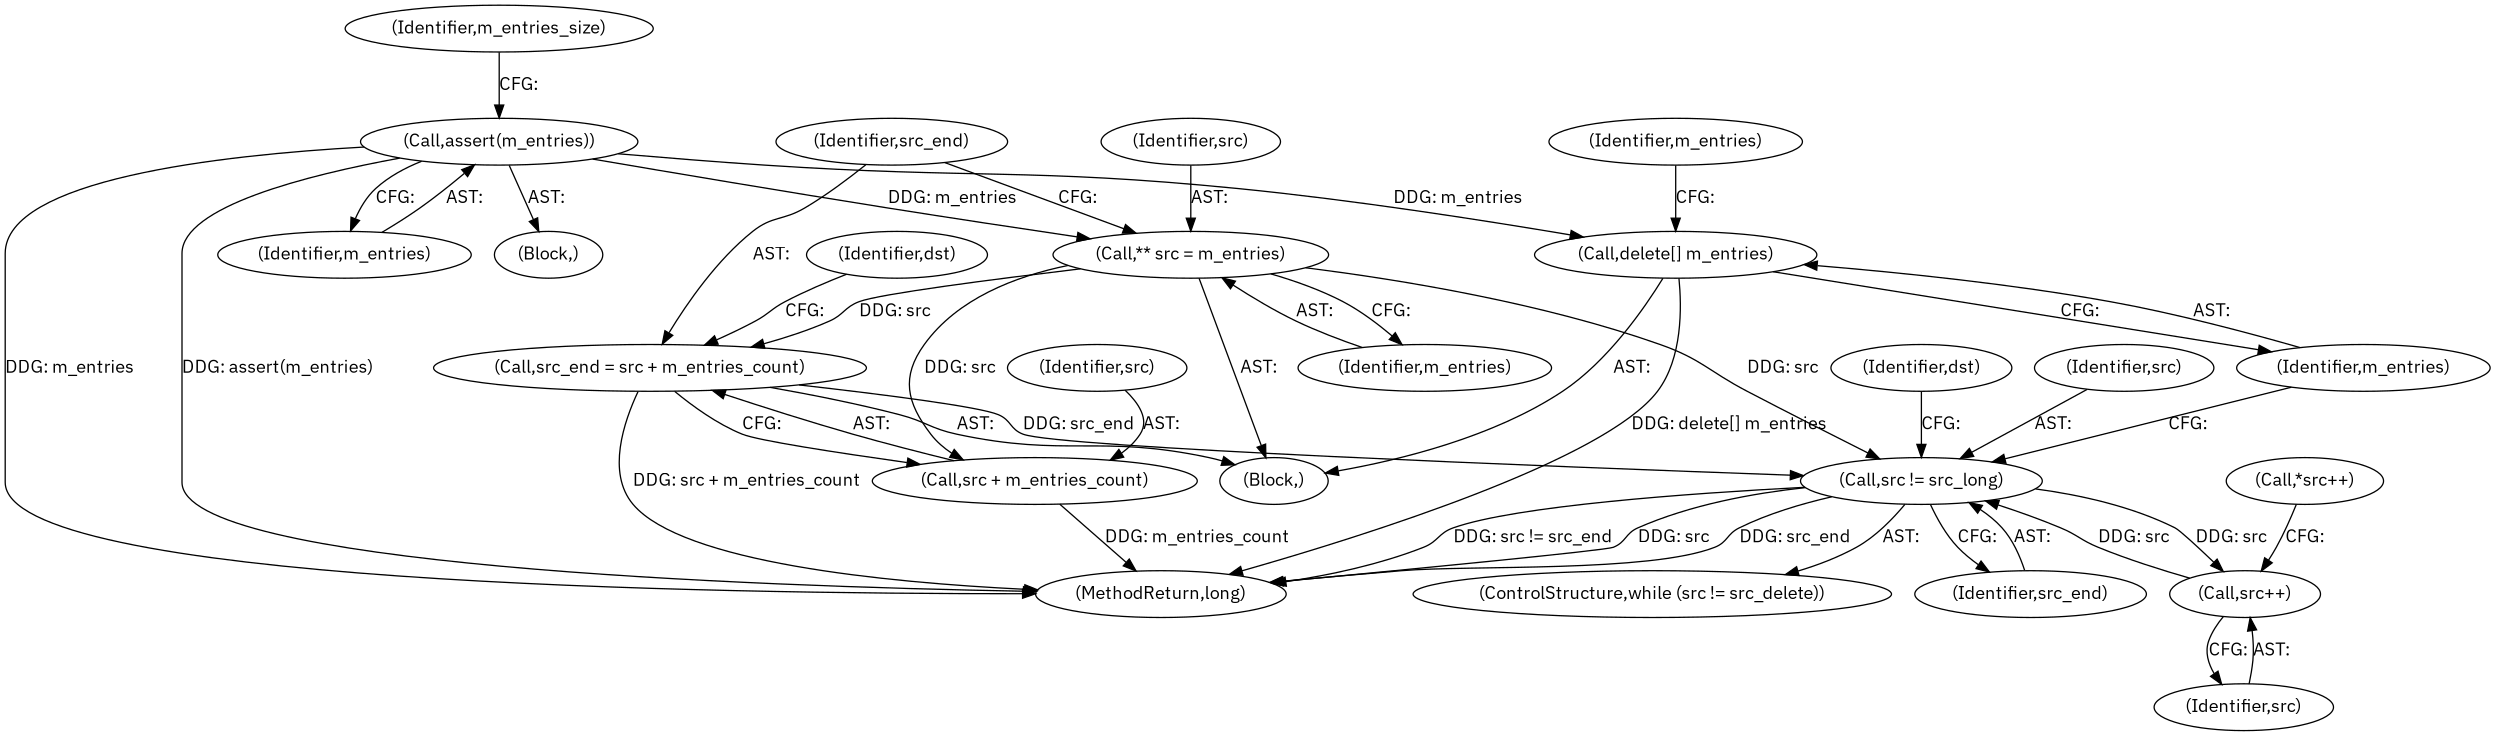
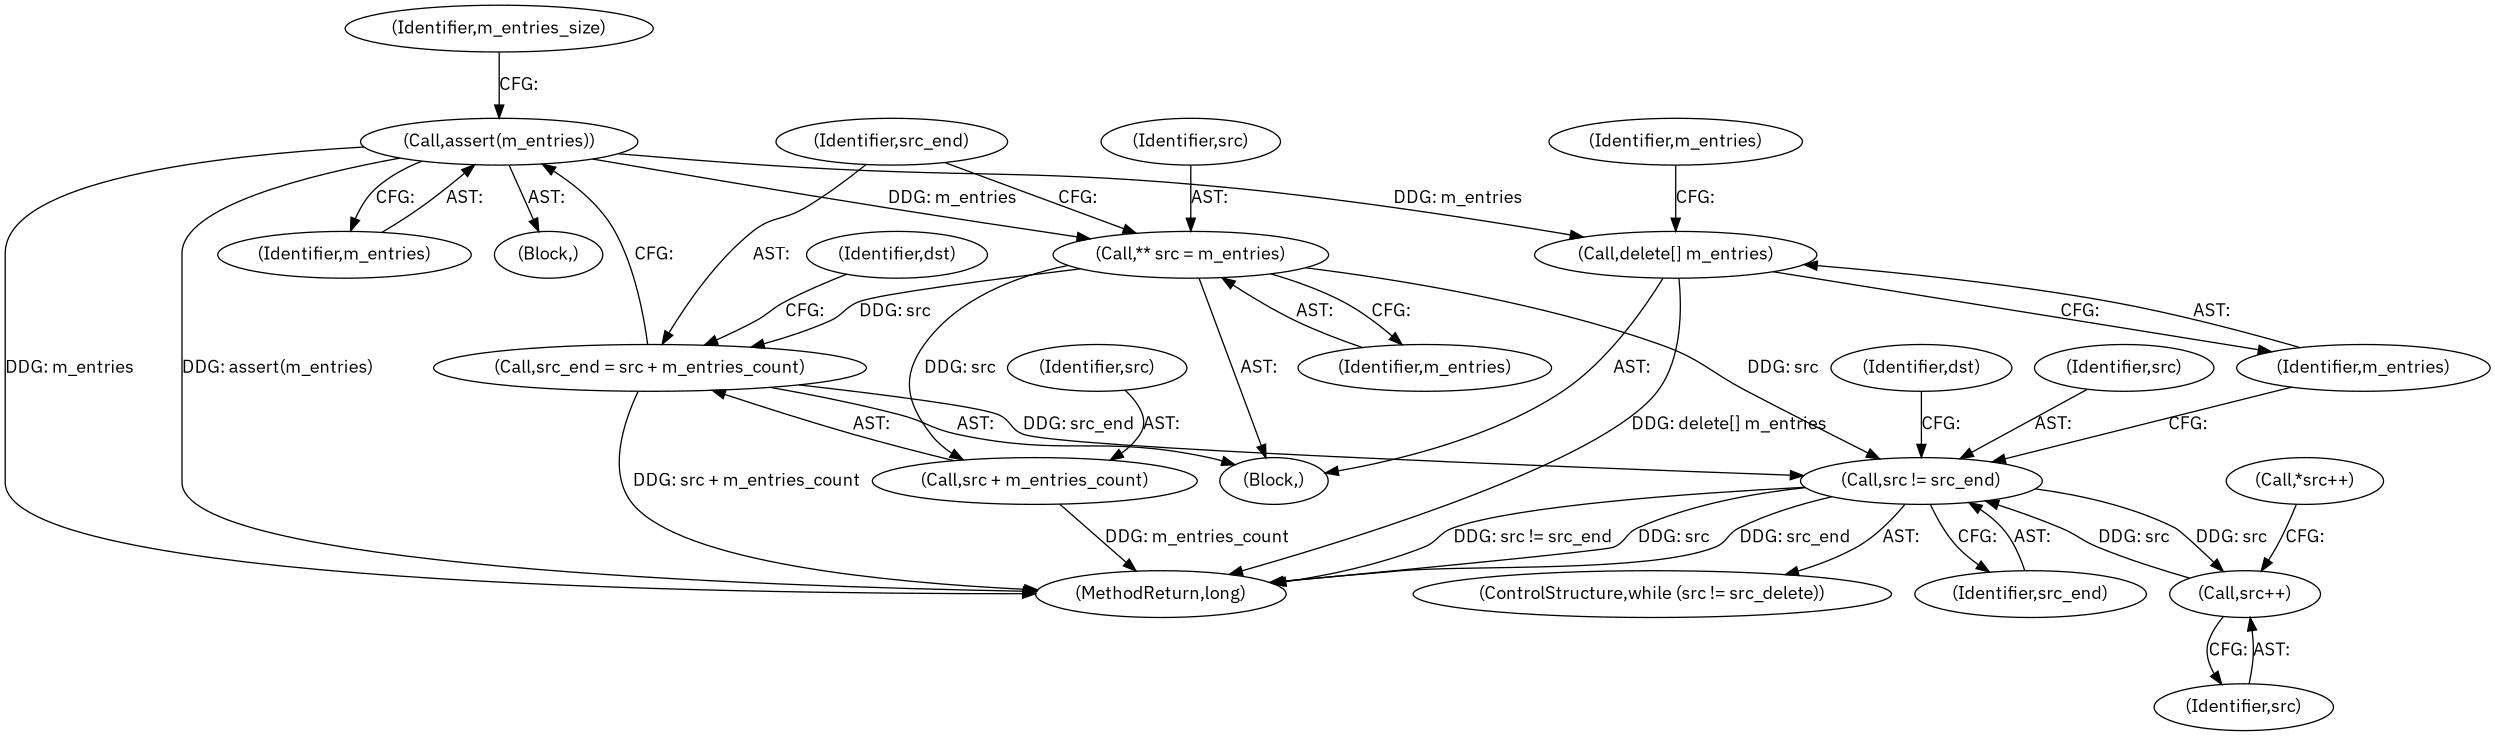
edge "(Call,src_end = src + m_entries_count)" -> "(Call,src + m_entries_count)": now "(Call,src_end = src + m_entries_count)" -> "(Call,assert(m_entries))"
node "(Call,src != src_long)": label "(Call,src != src_long)" -> "(Call,src != src_end)"
